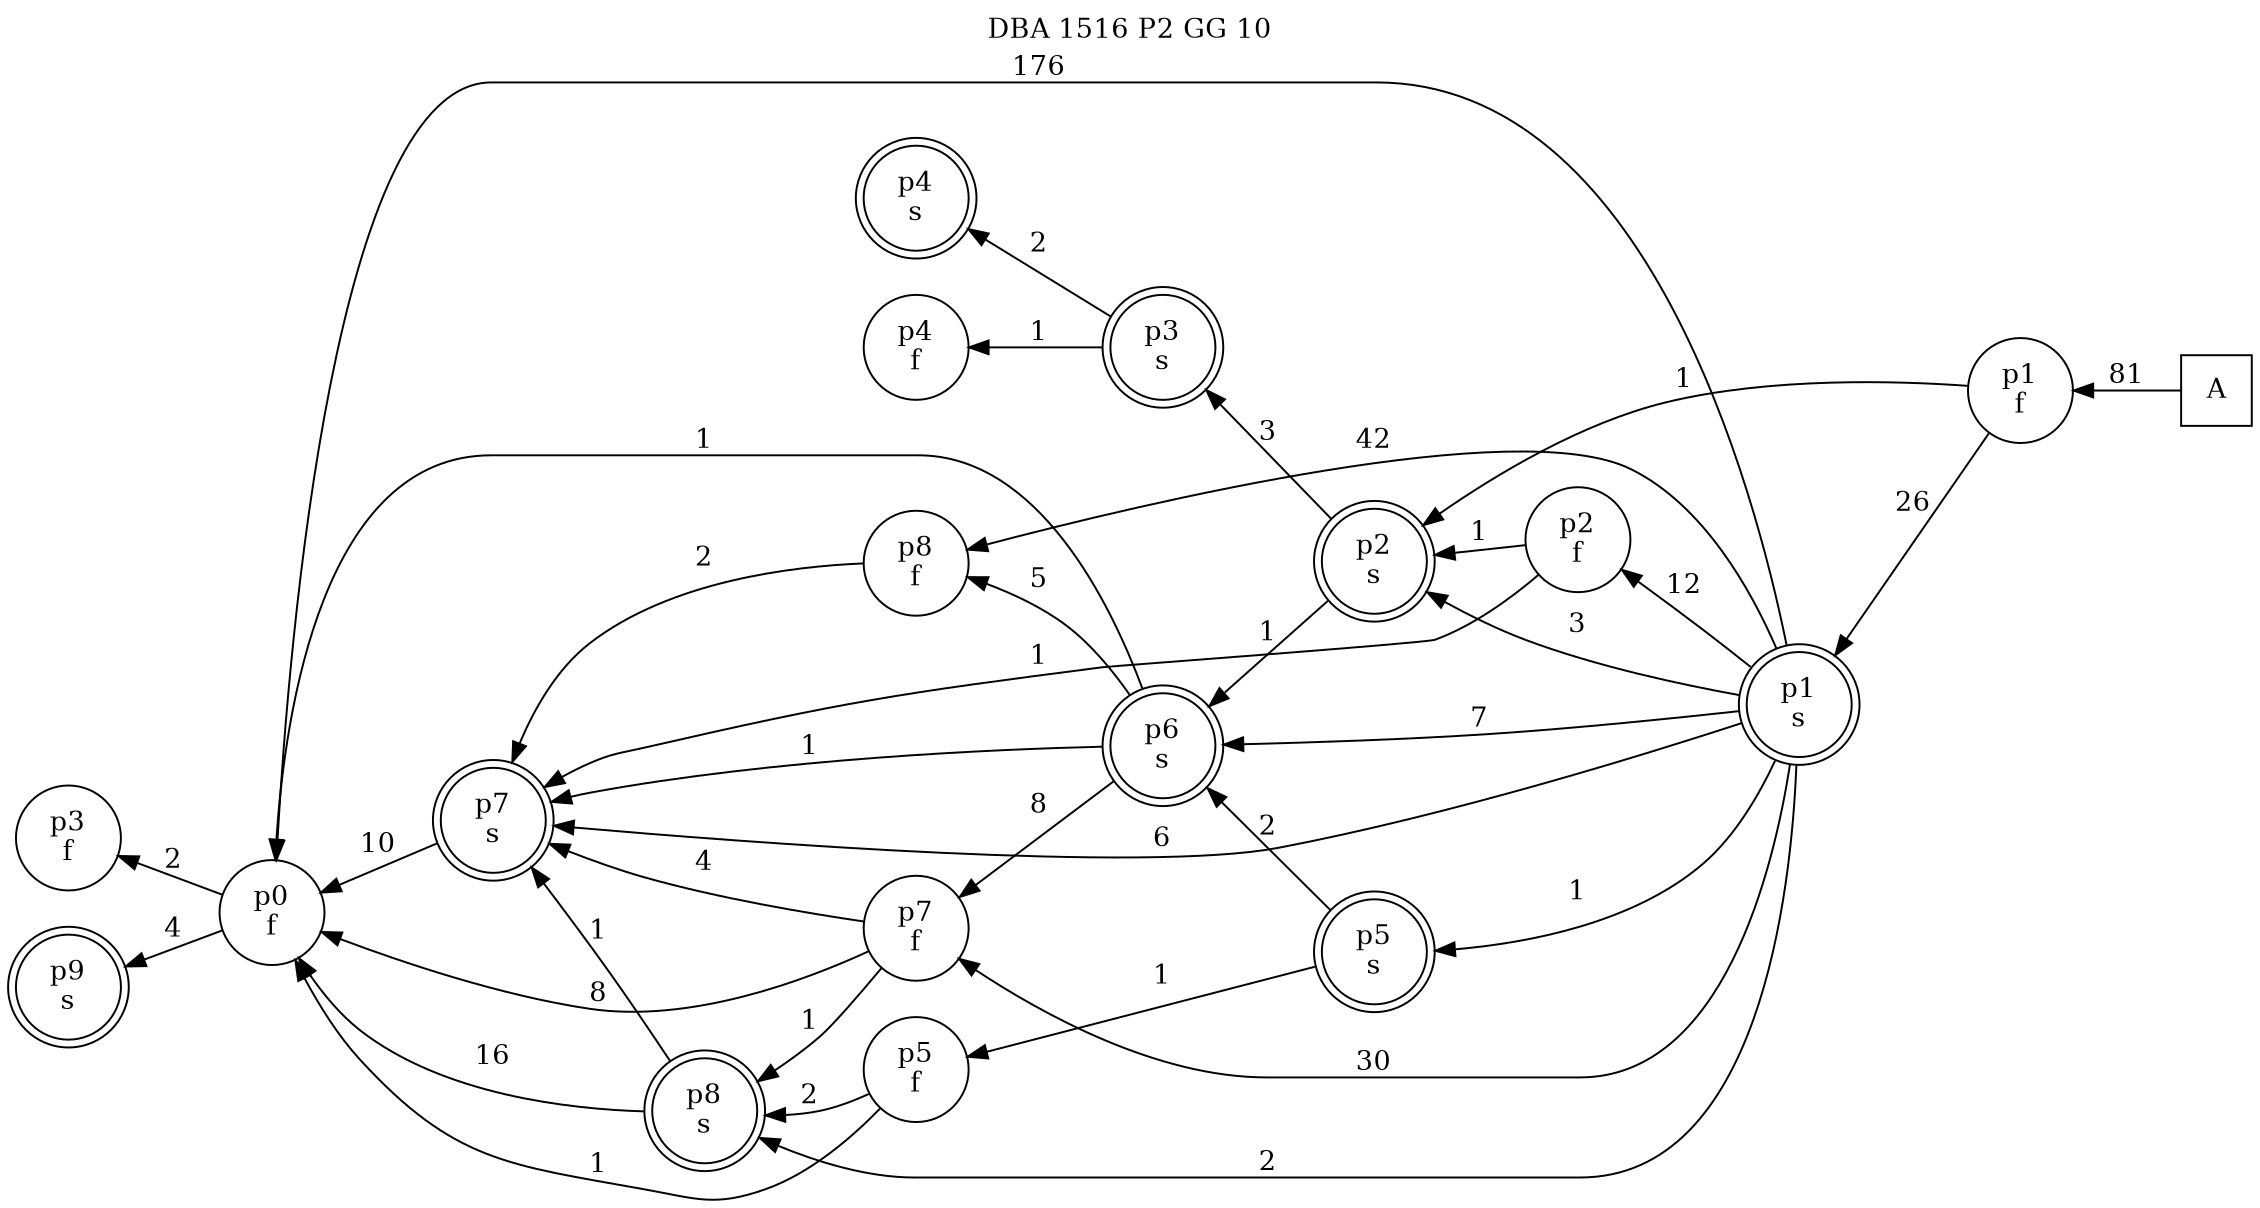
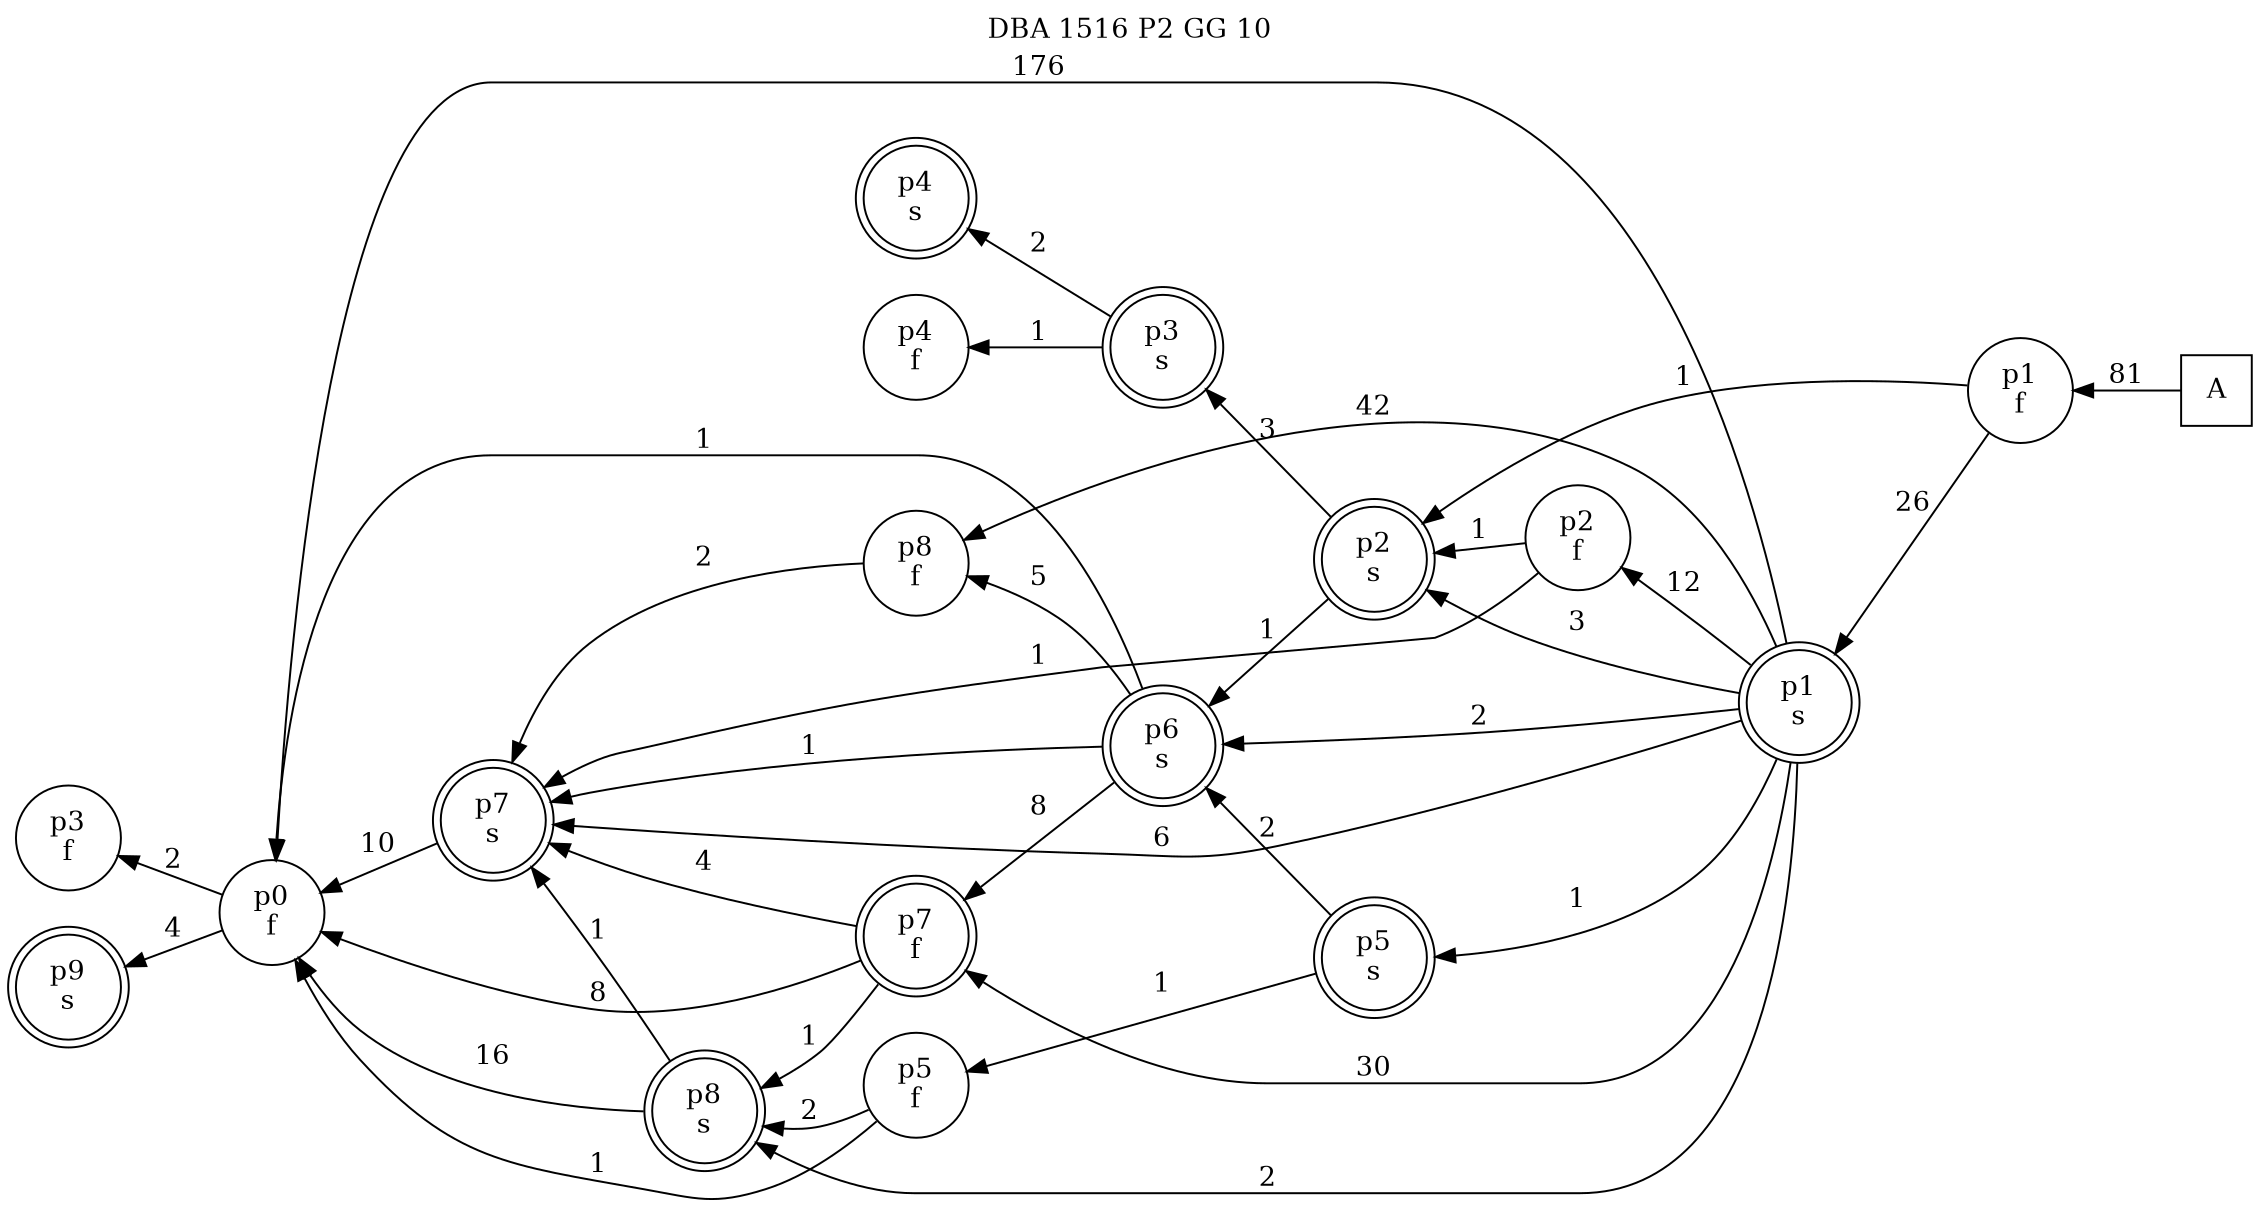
edge "p1 s" -> "p6 s": label "7" -> "2"
node "p7 f": shape circle -> doublecircle
